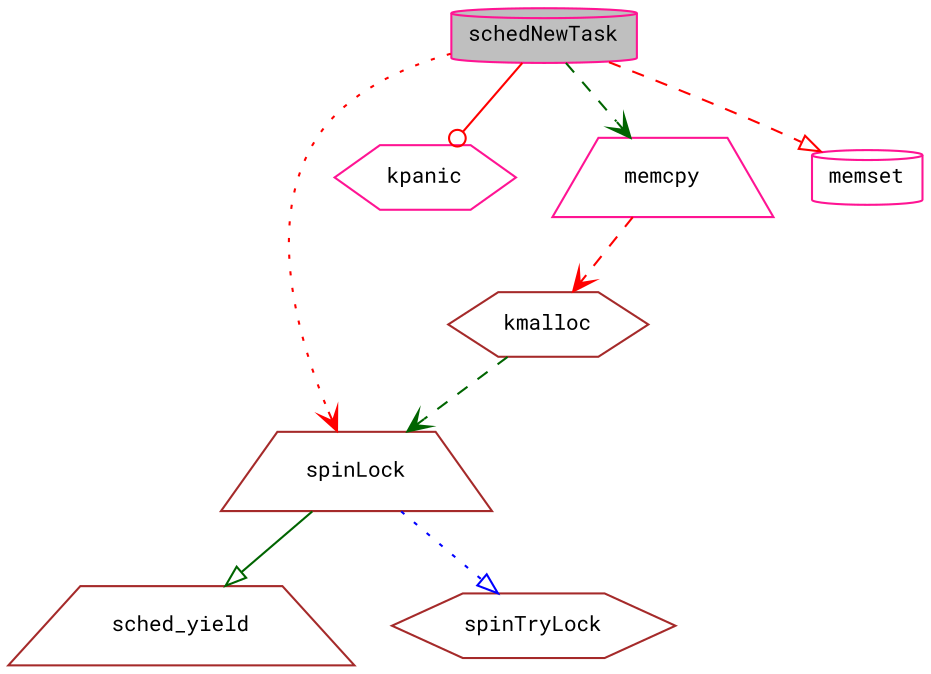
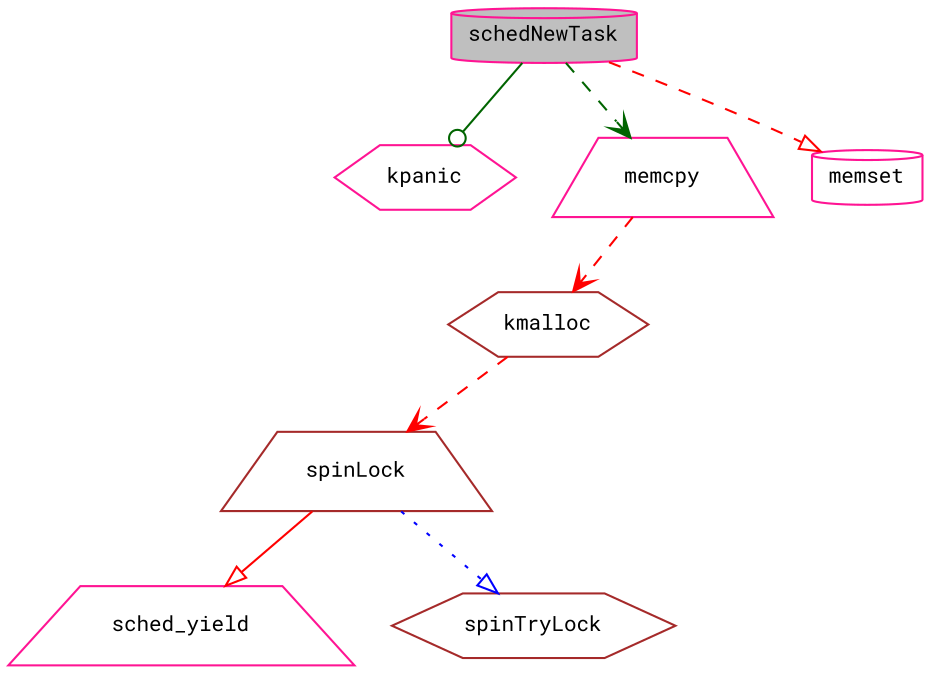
edge "schedNewTask" -> "kpanic": color red -> darkgreen
edge "schedNewTask" -> "spinLock": removed
edge "kmalloc" -> "spinLock": color darkgreen -> red
edge "spinLock" -> "sched_yield": color darkgreen -> red
node "sched_yield": color brown -> deeppink
